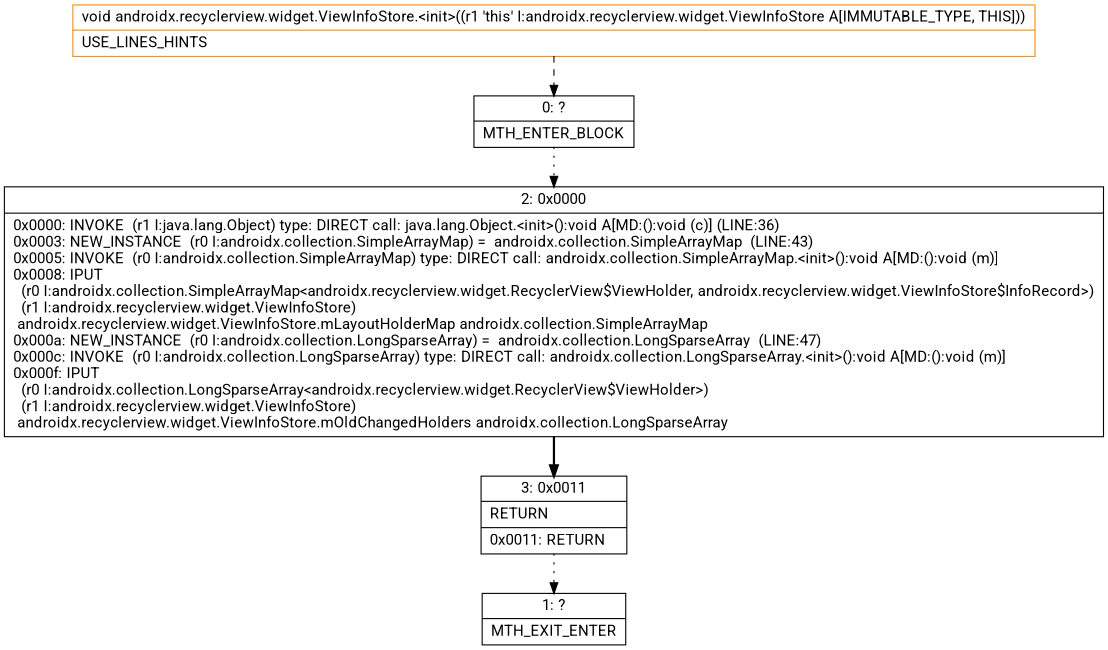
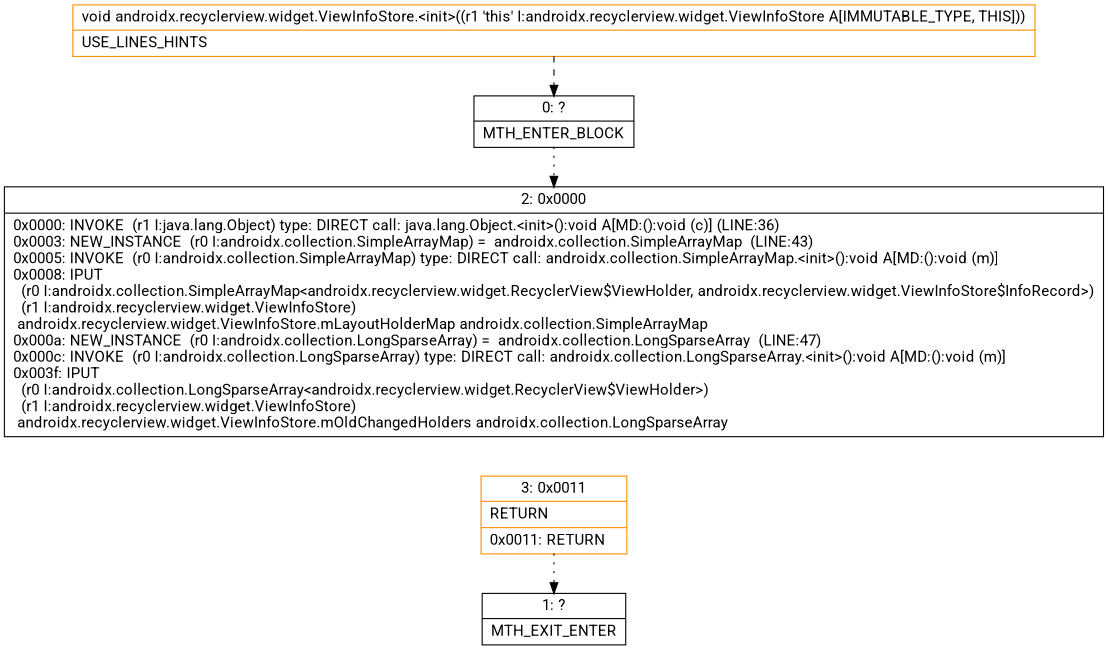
node "2: 0x0000": text "0x000f: IPUT" -> "0x003f: IPUT"
edge "2: 0x0000" -> "3: 0x0011": removed
node "3: 0x0011": color black -> darkorange
